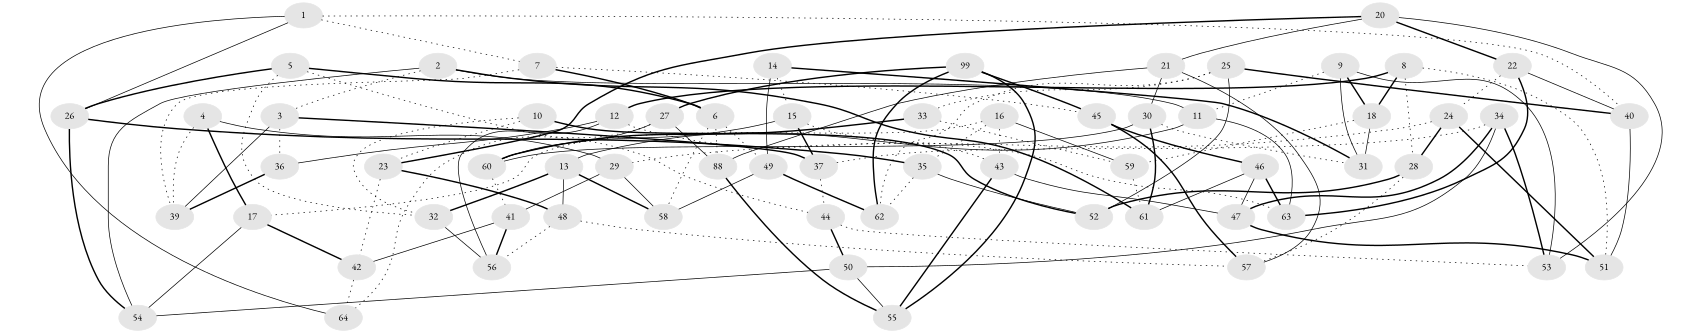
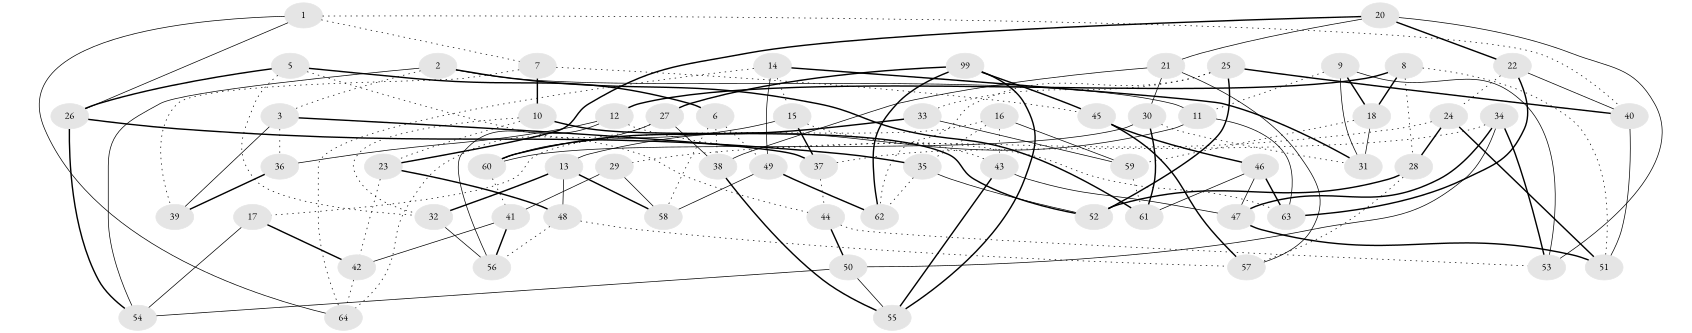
edge "7" -- "6": now "7" -- "10"
edge "14" -- "64": added
node "4": removed
edge "33" -- "59": style dotted -> solid
edge "25" -- "52": style solid -> bold
node "88": label "88" -> "38"
